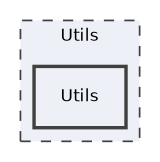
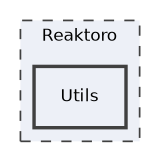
cluster "Utils": label "Utils" -> "Reaktoro"
